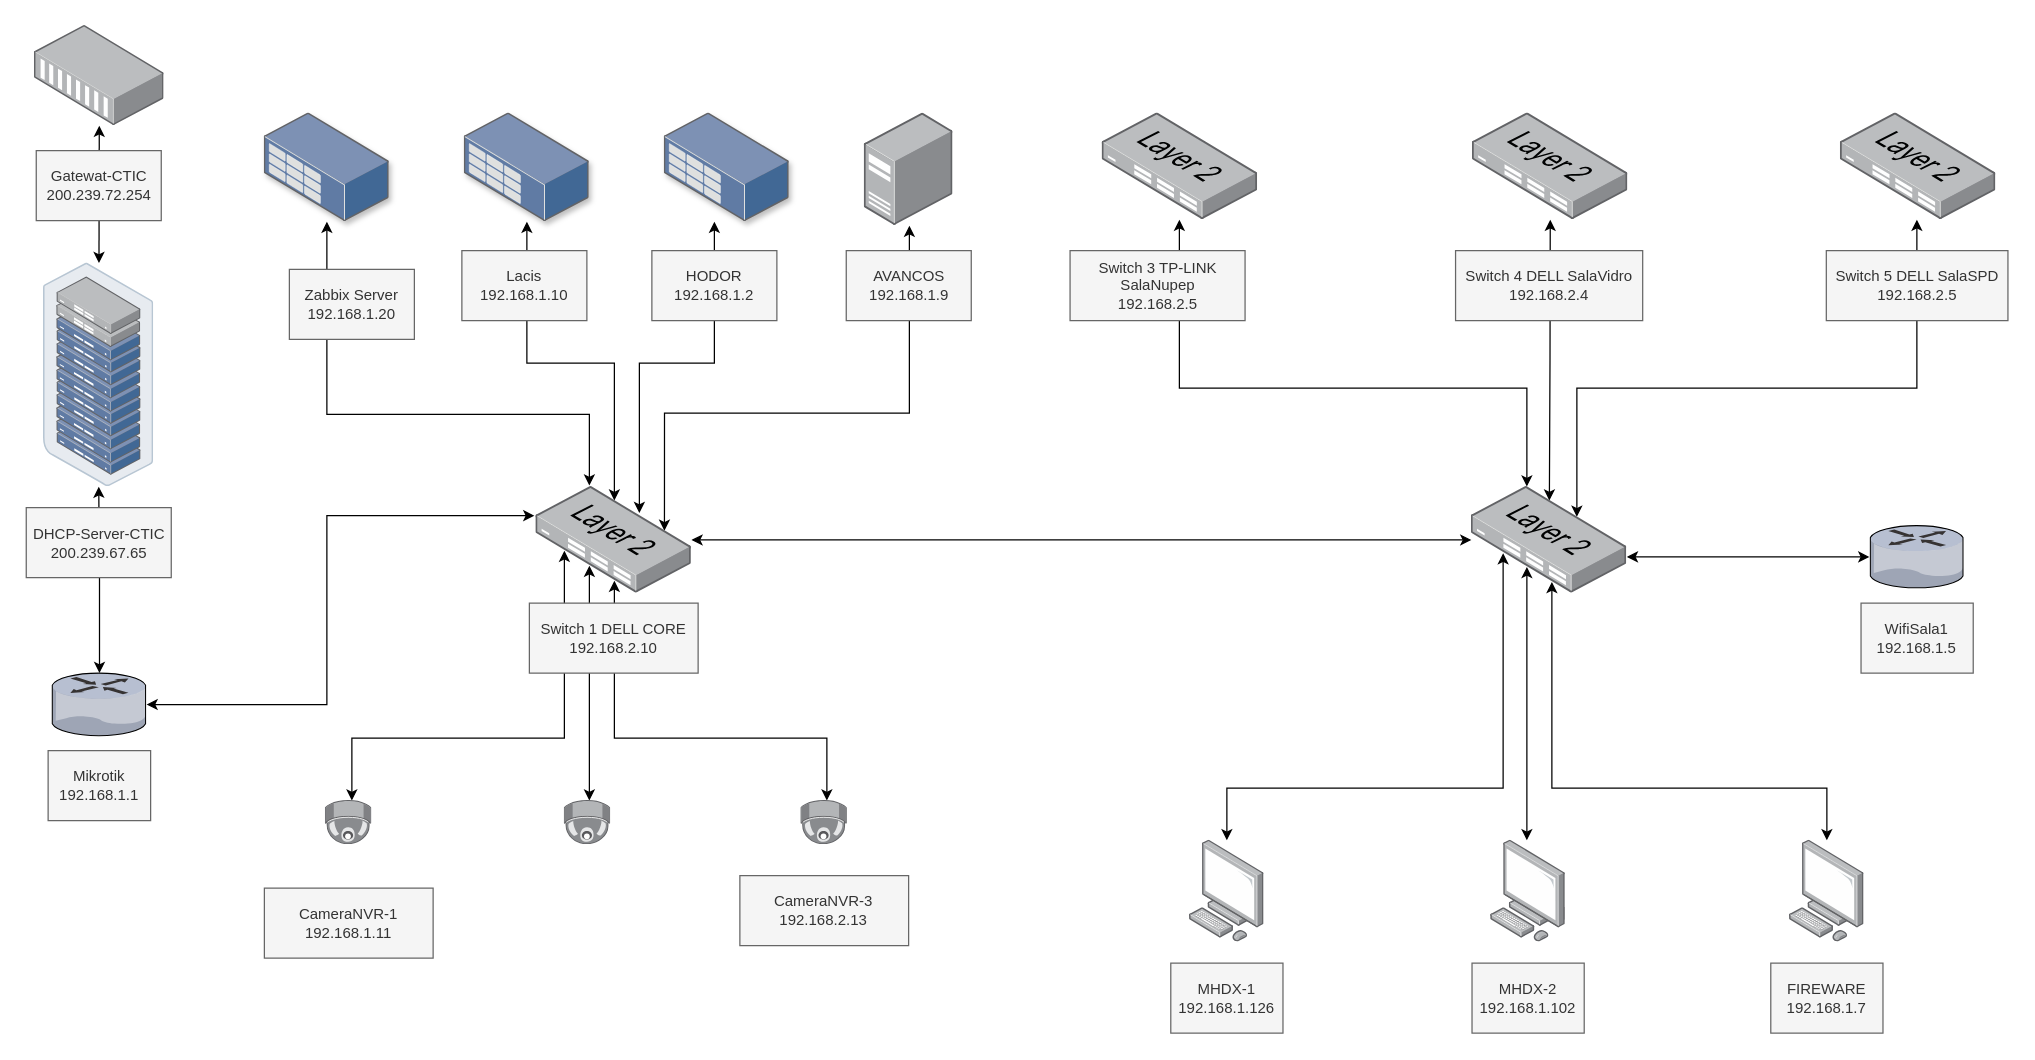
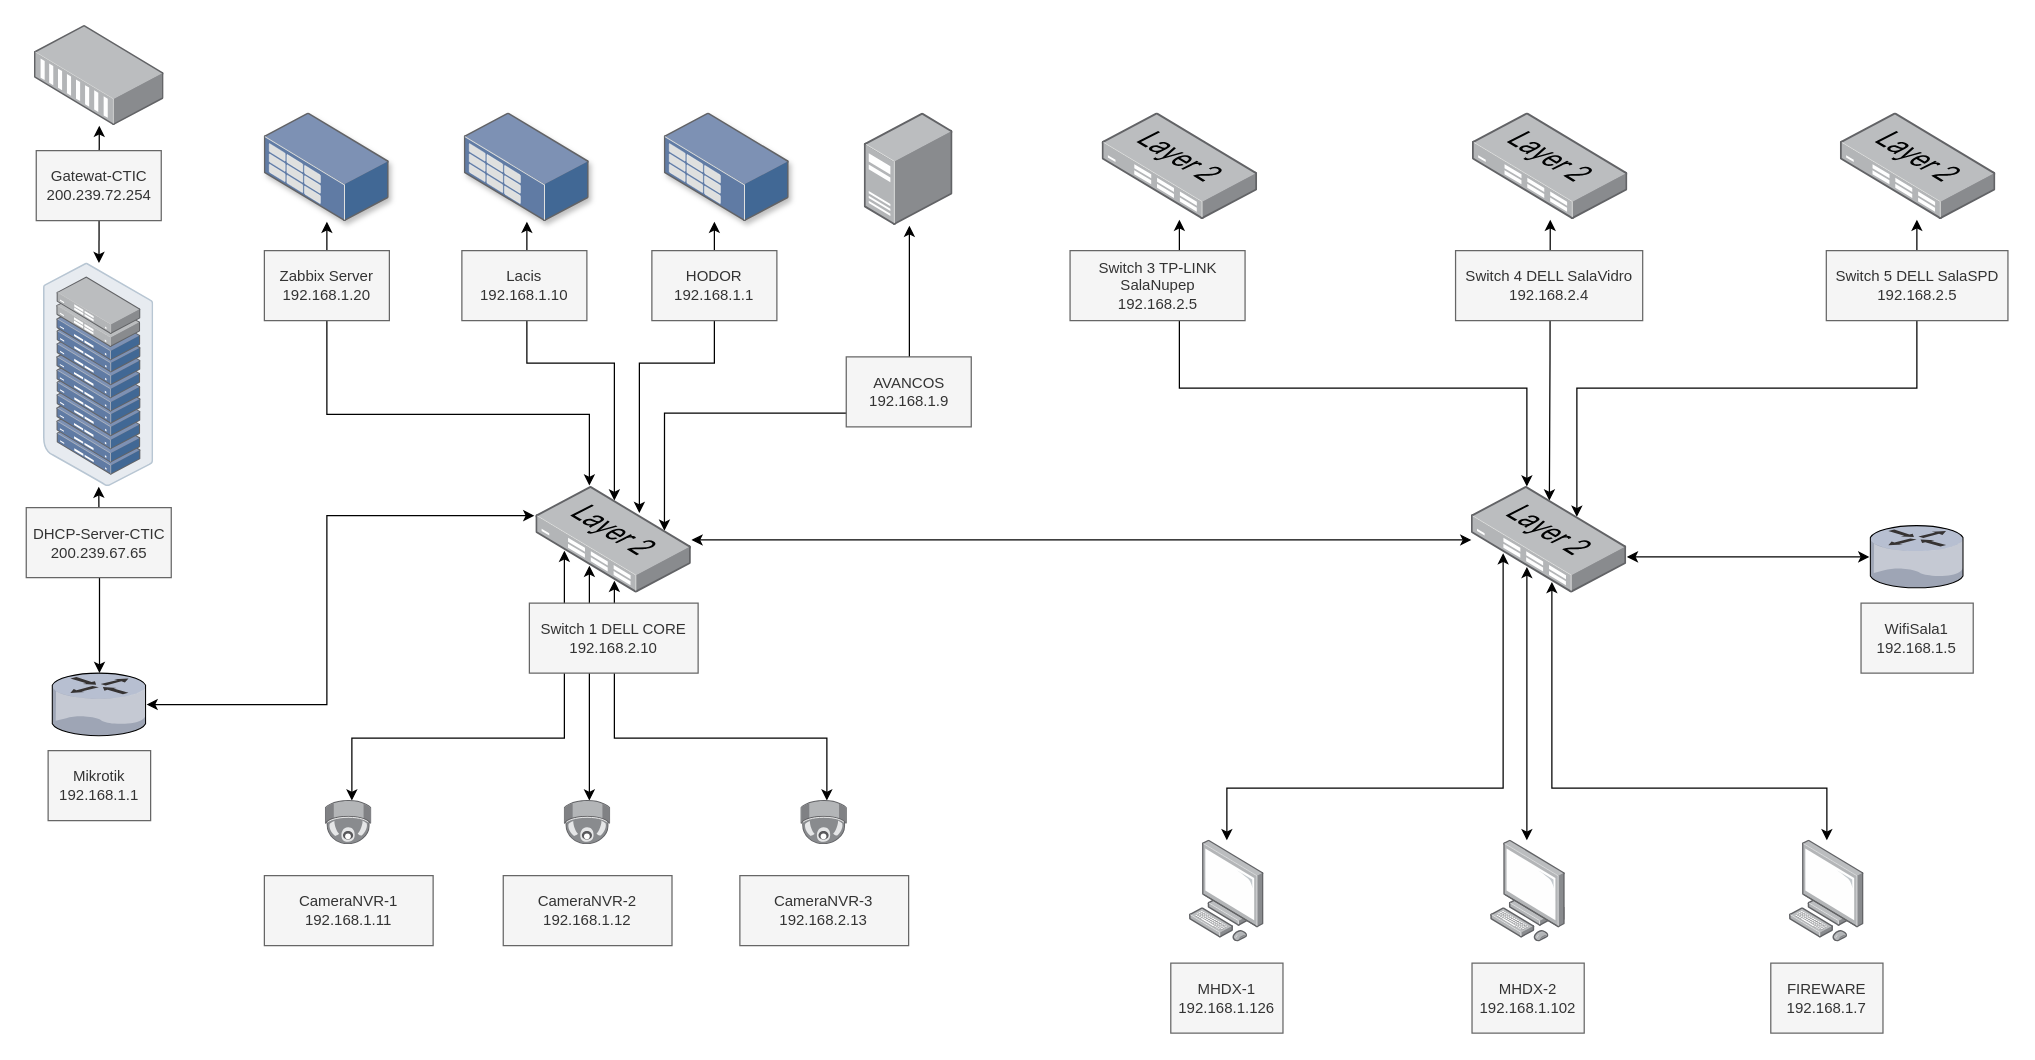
node "HODOR 192.168.1.2": label "HODOR 192.168.1.2" -> "HODOR 192.168.1.1"
node "AVANCOS 192.168.1.9": moved (909, 286) -> (909, 392)
node "Zabbix Server 192.168.1.20": moved (352, 304) -> (327, 286)
node "CameraNVR-2 192.168.1.12": added
node "CameraNVR-1 192.168.1.11": moved (349, 923) -> (349, 911)
